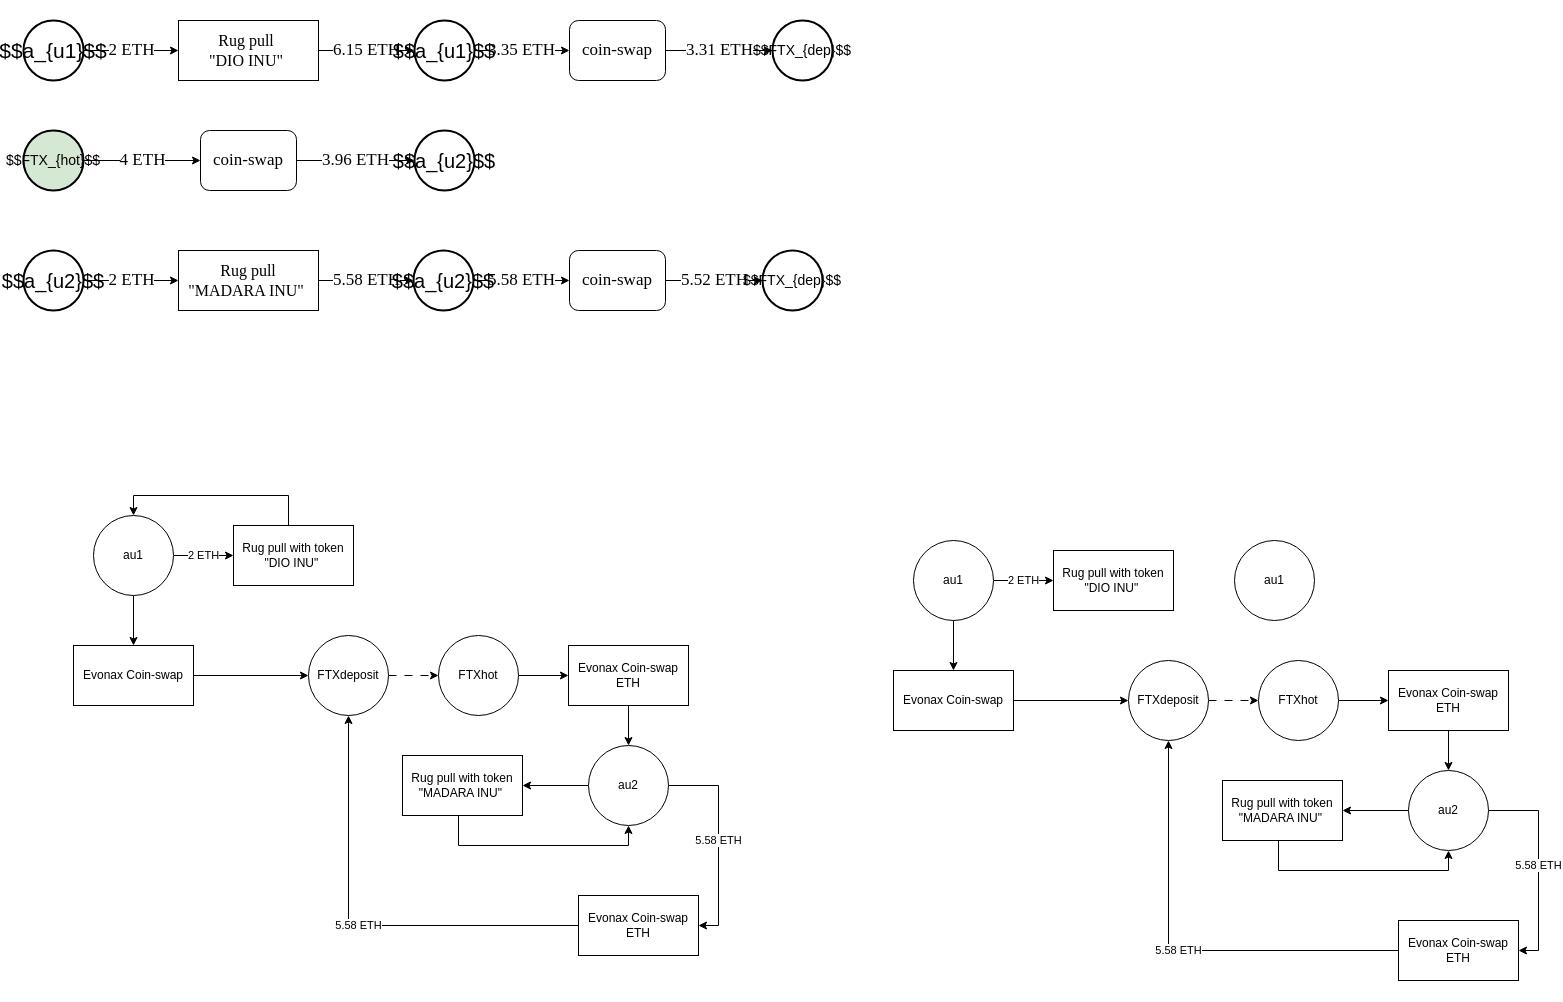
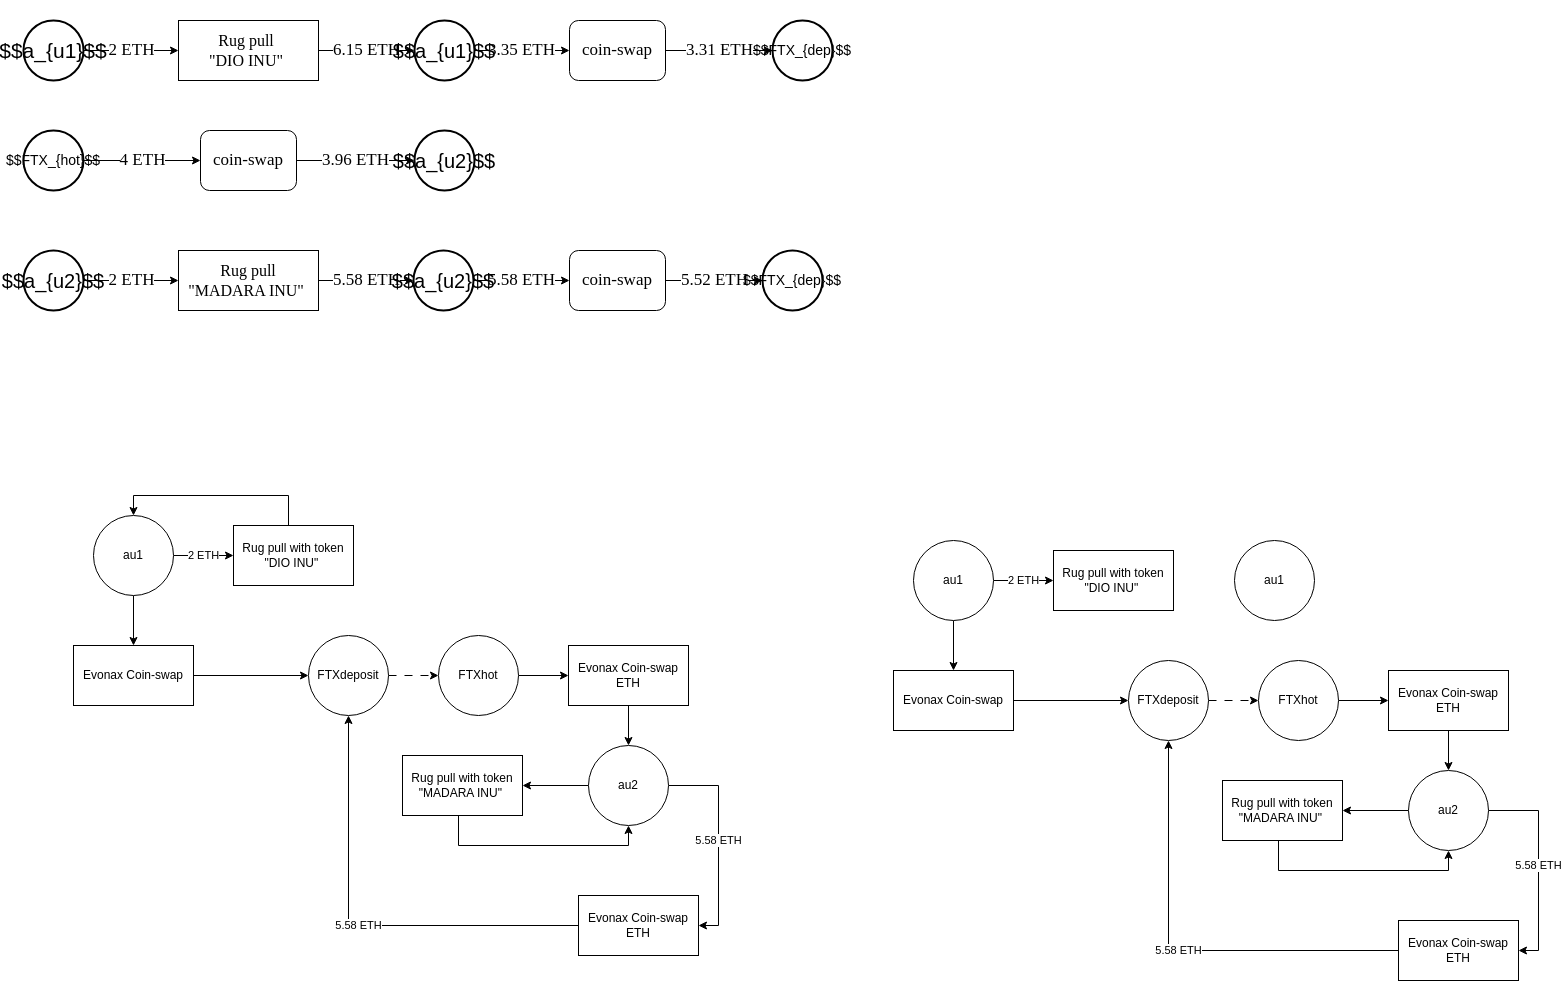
node "$$FTX_{hot}$$": fillcolor #d5e8d4 -> #ffffff
